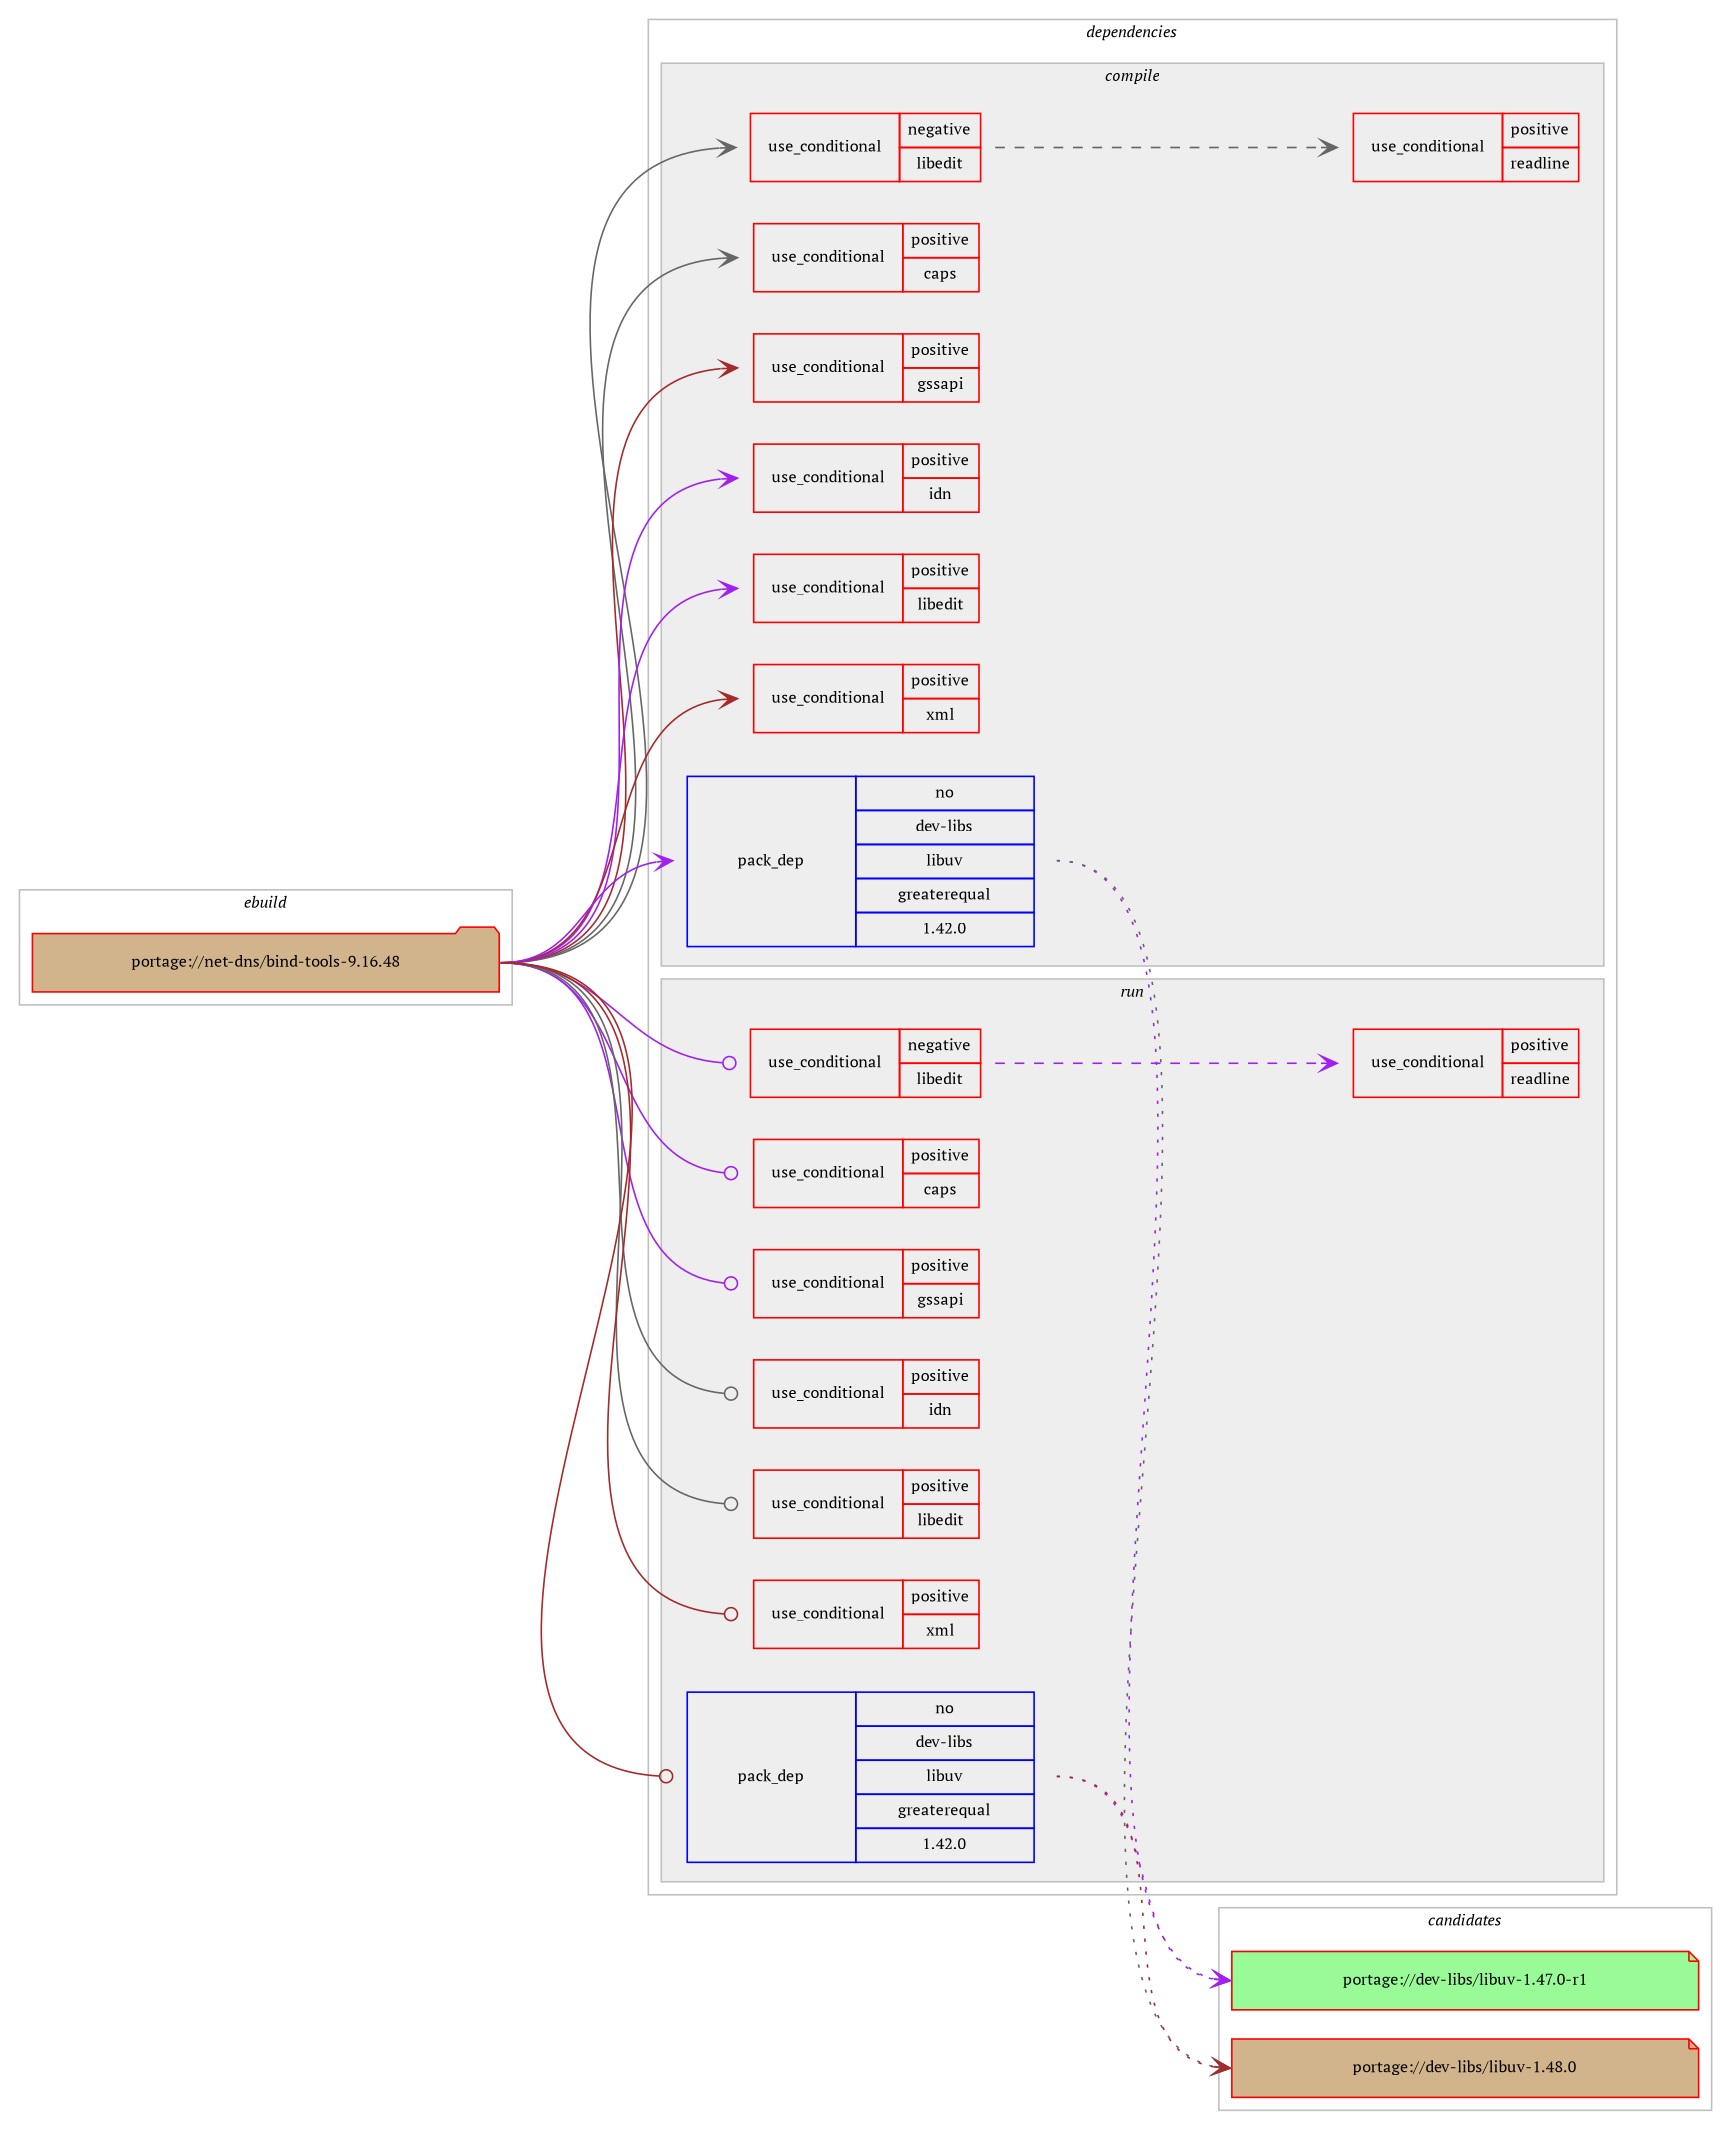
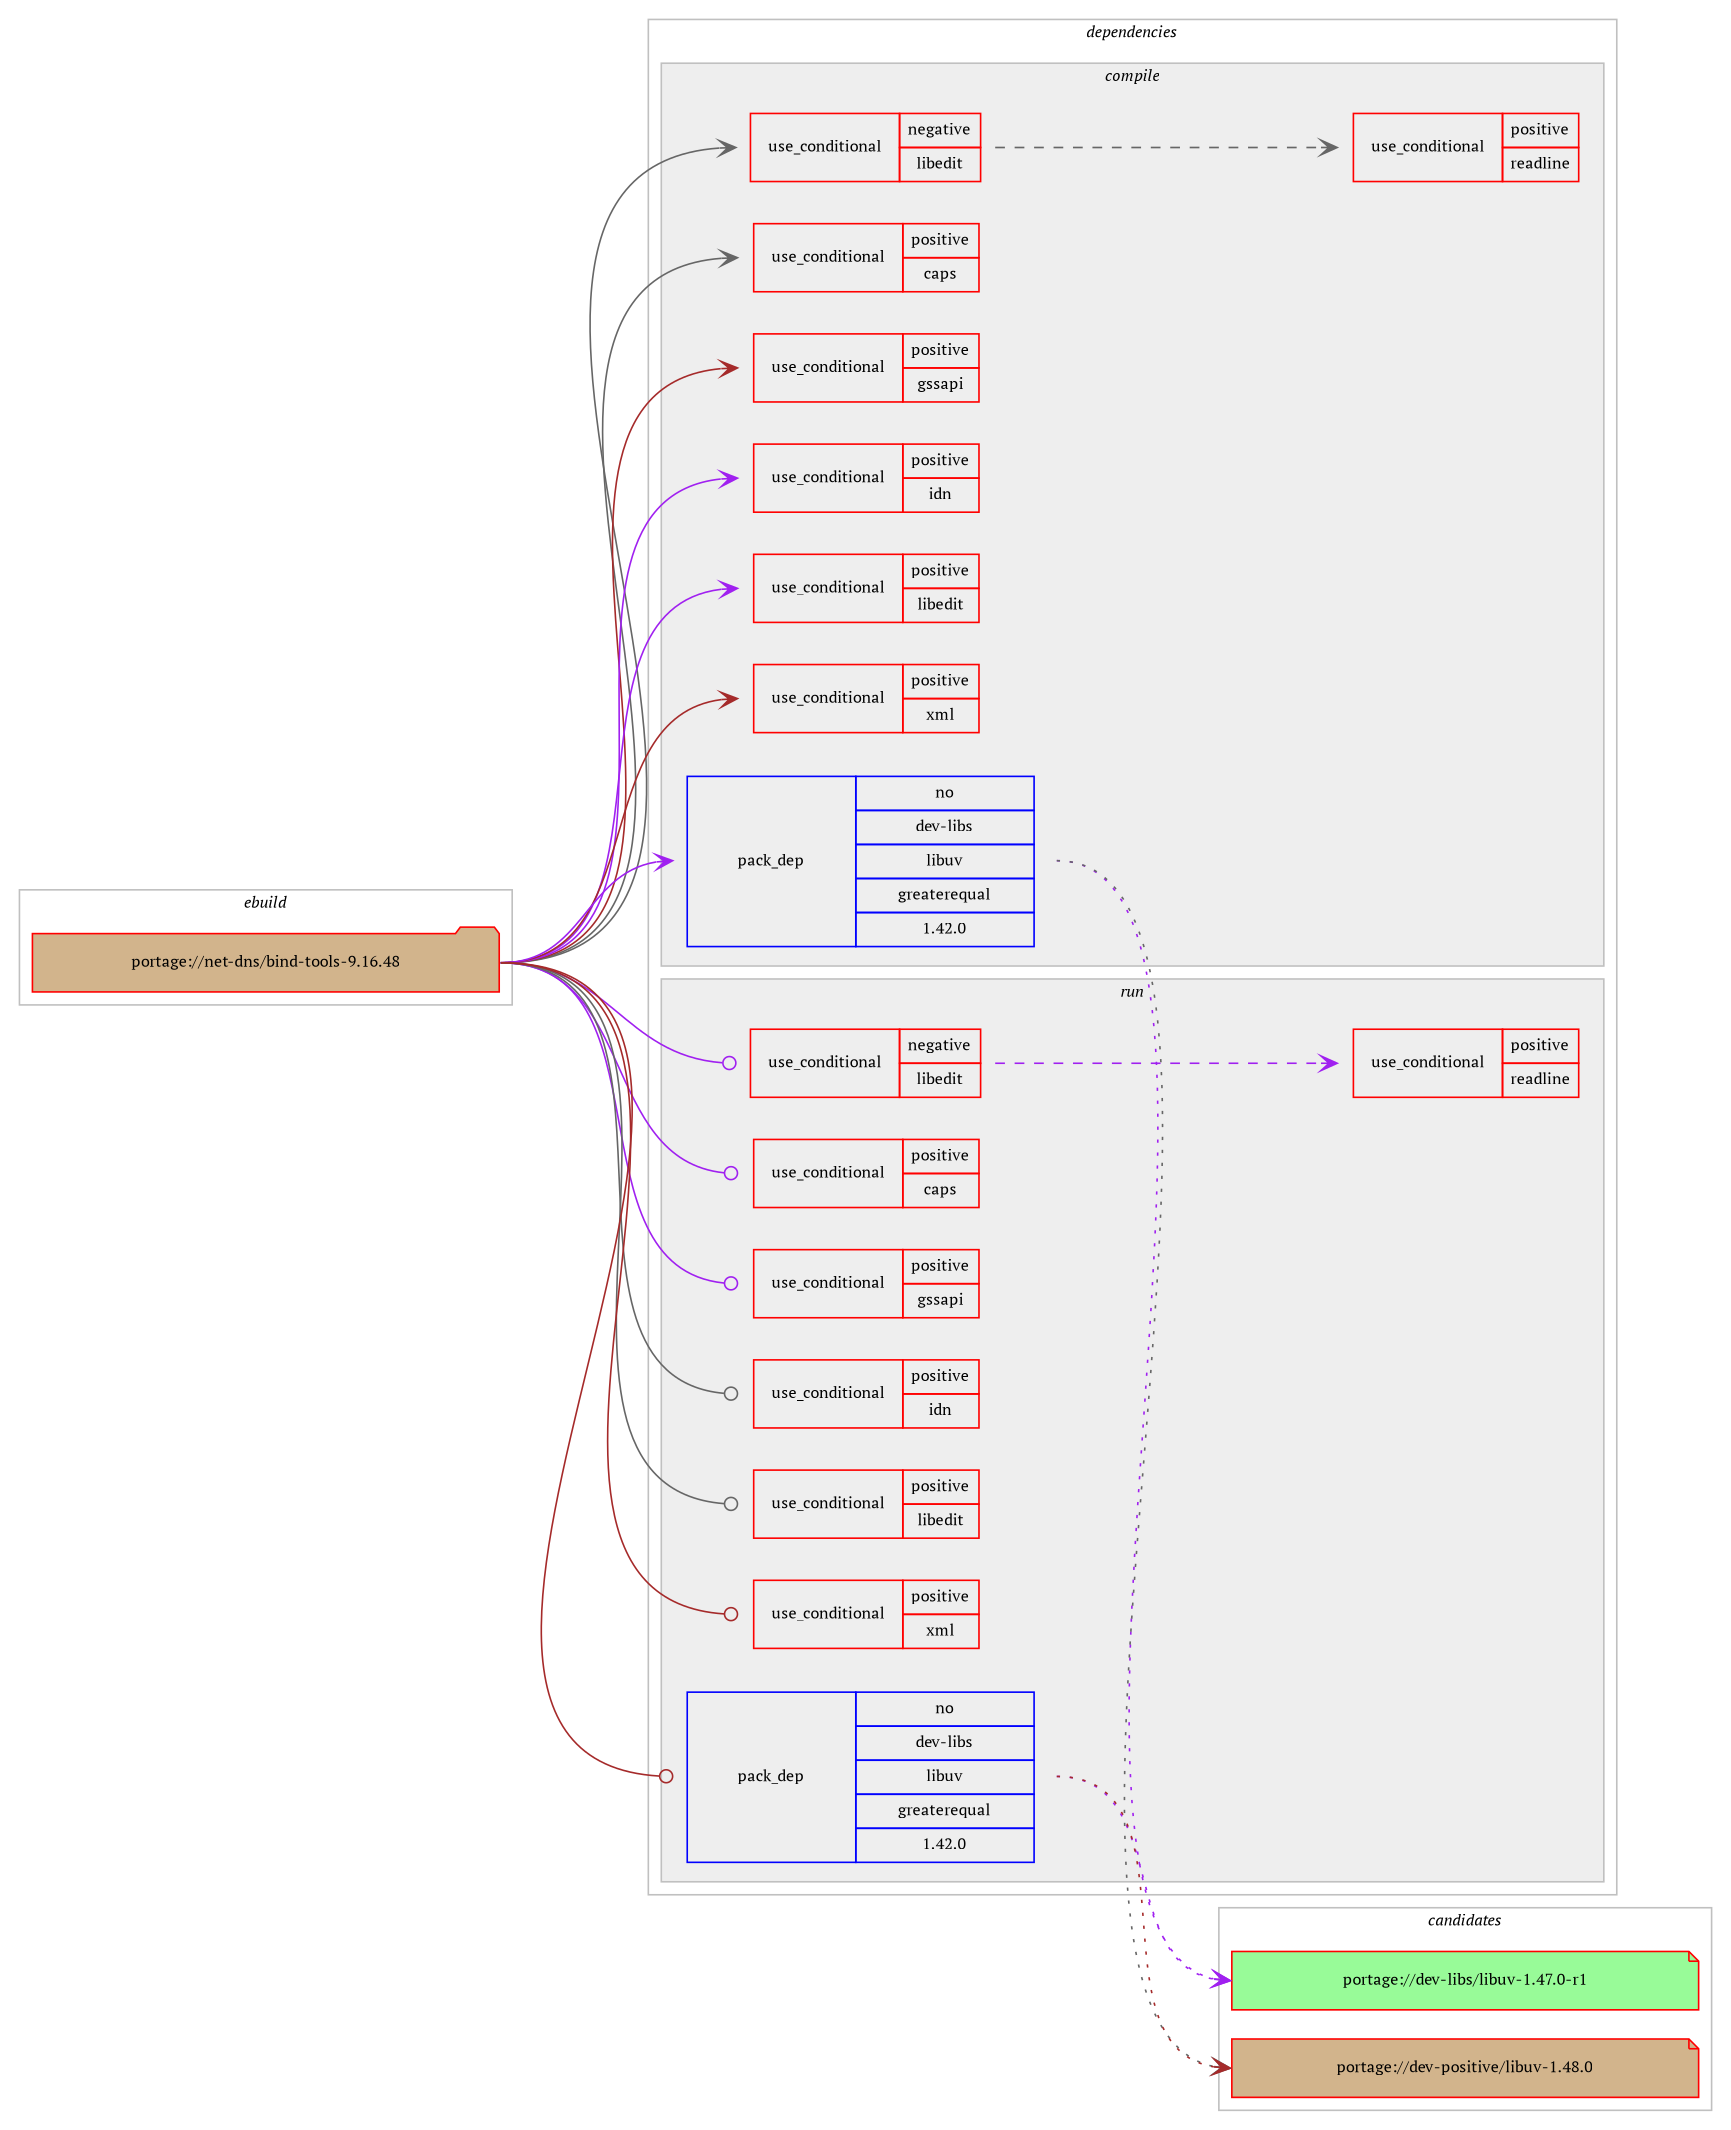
node "portage://dev-libs/libuv-1.48.0": label "portage://dev-libs/libuv-1.48.0" -> "portage://dev-positive/libuv-1.48.0"
